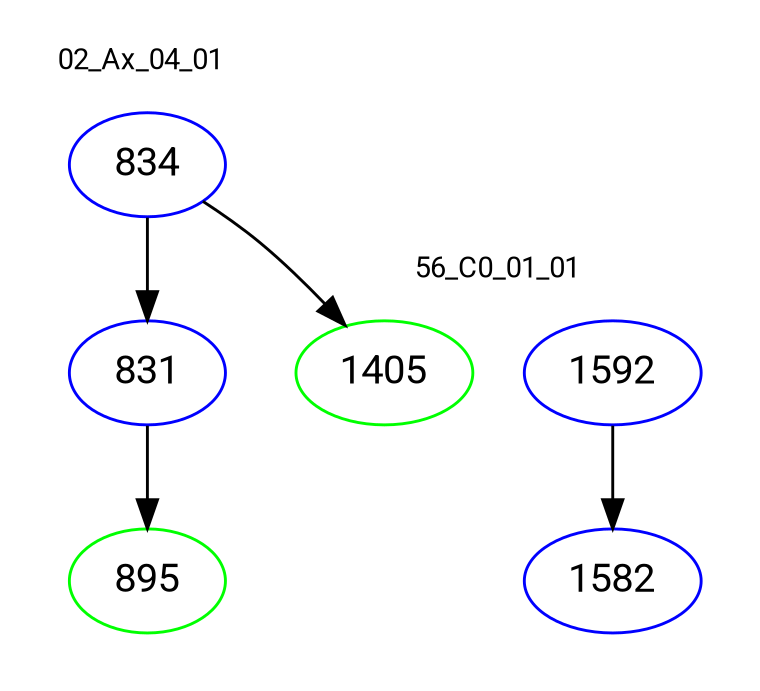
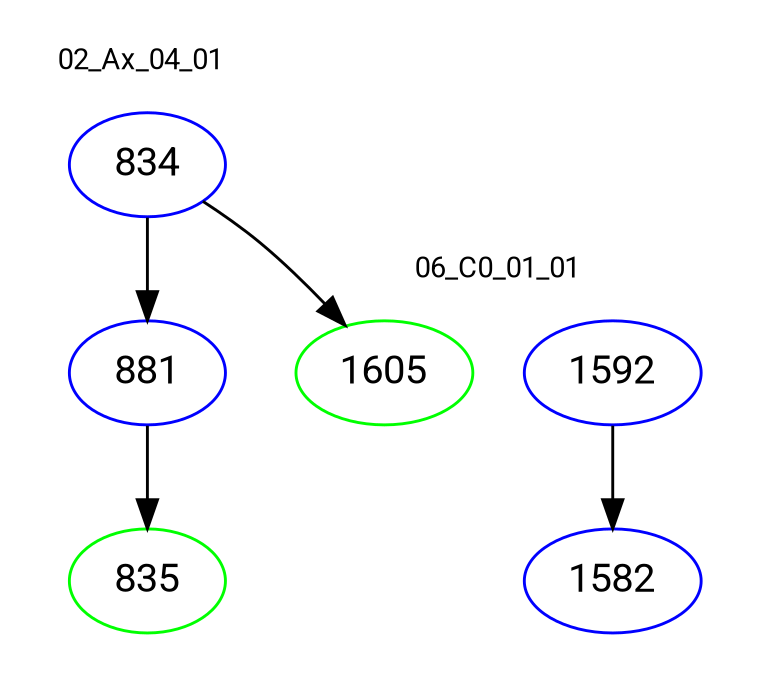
cluster "56_C0_01_01": label "56_C0_01_01" -> "06_C0_01_01"
node "831": label "831" -> "881"
node "1405": label "1405" -> "1605"
node "895": label "895" -> "835"
